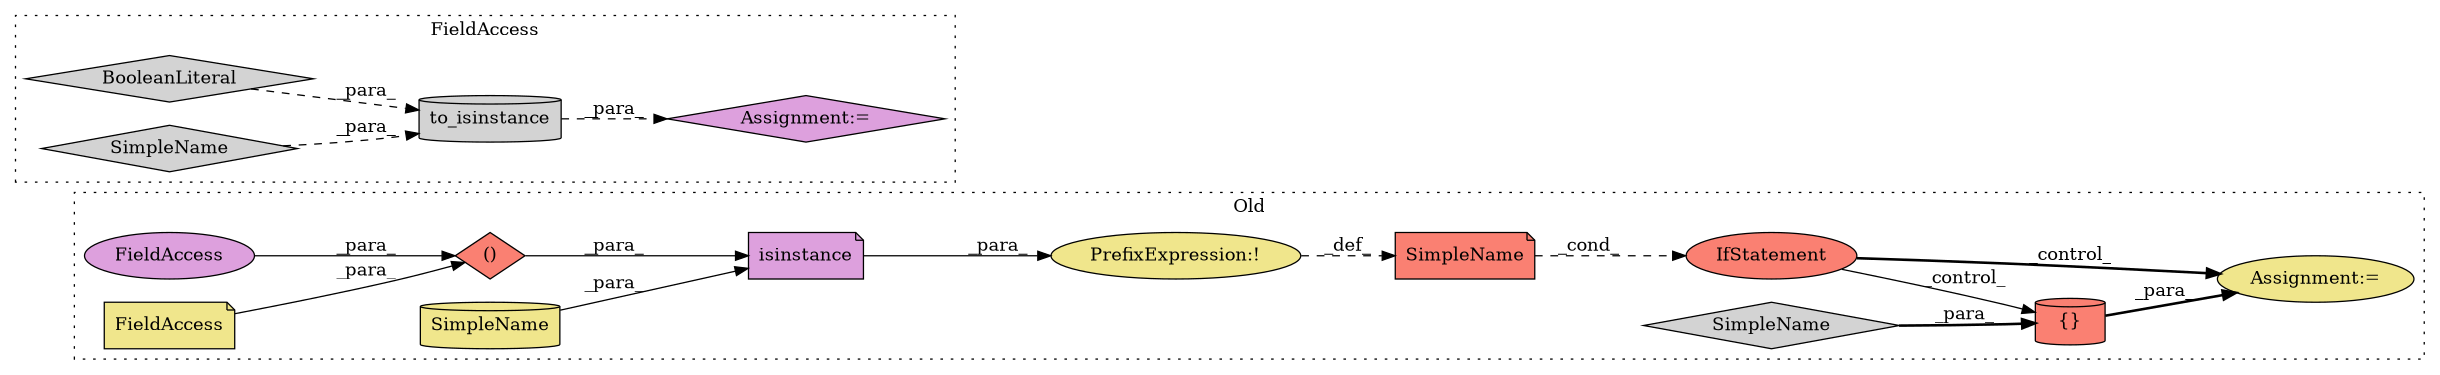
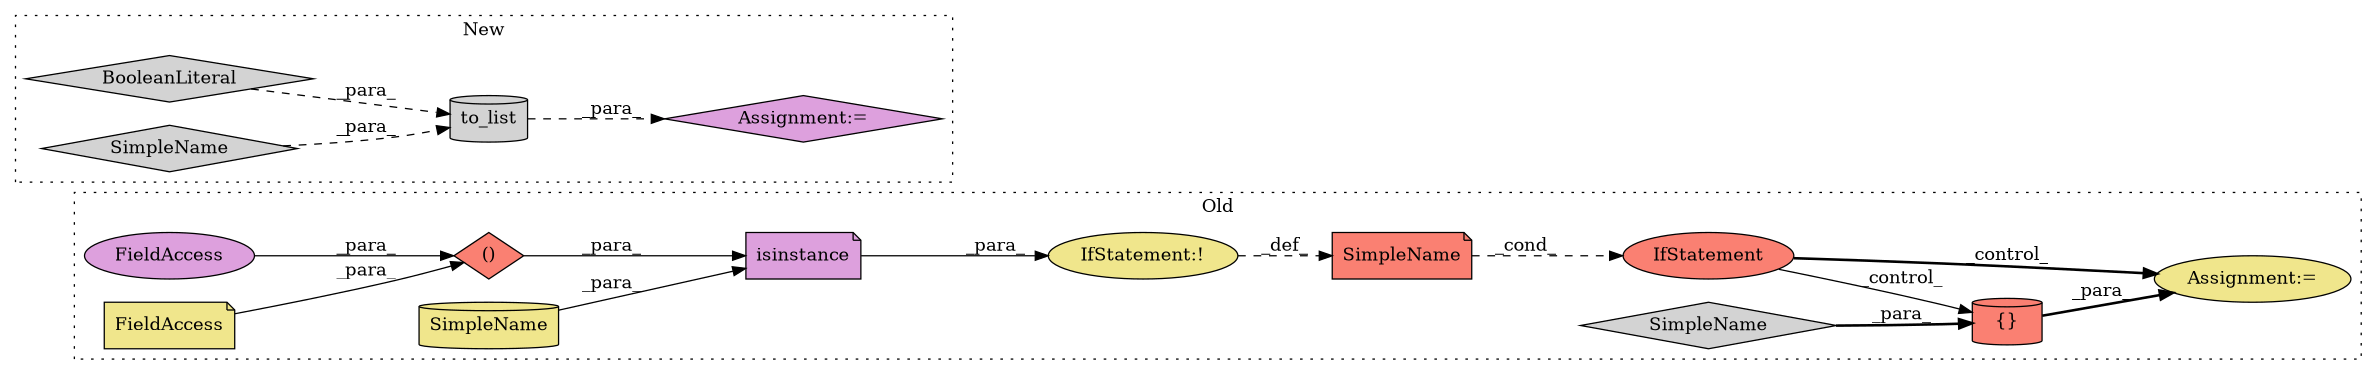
cluster "FieldAccess": label "FieldAccess" -> "New"
node "to_isinstance": label "to_isinstance" -> "to_list"
node "PrefixExpression:!": label "PrefixExpression:!" -> "IfStatement:!"
